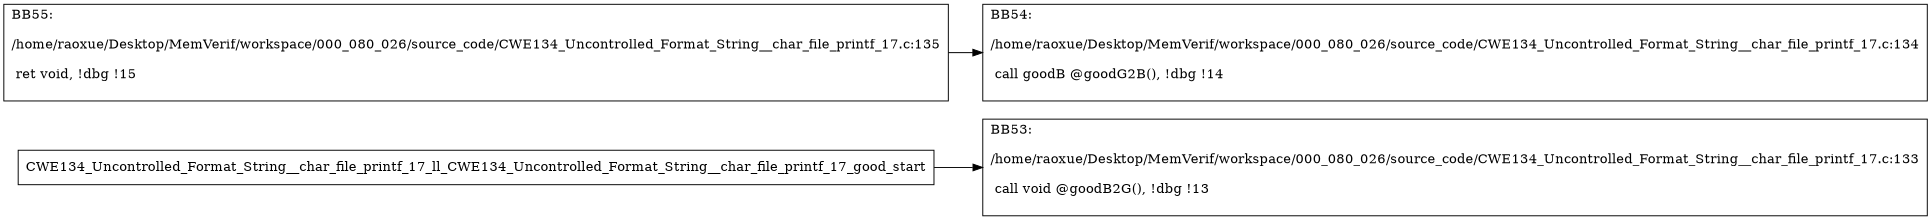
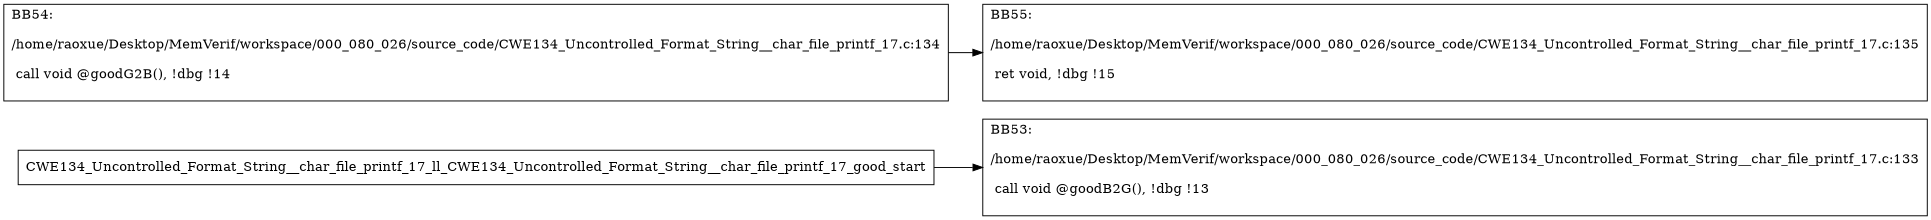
edge "BB55:" -> "BB54:": reversed
node "BB54:": text "call goodB @goodG2B(), !dbg !14" -> "call void @goodG2B(), !dbg !14"
